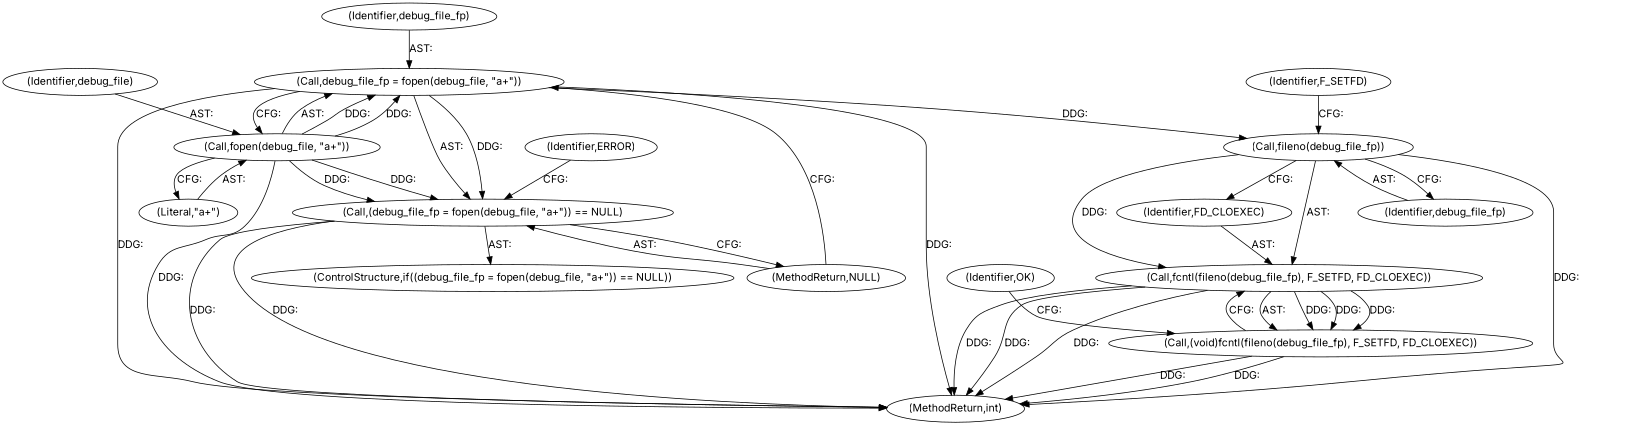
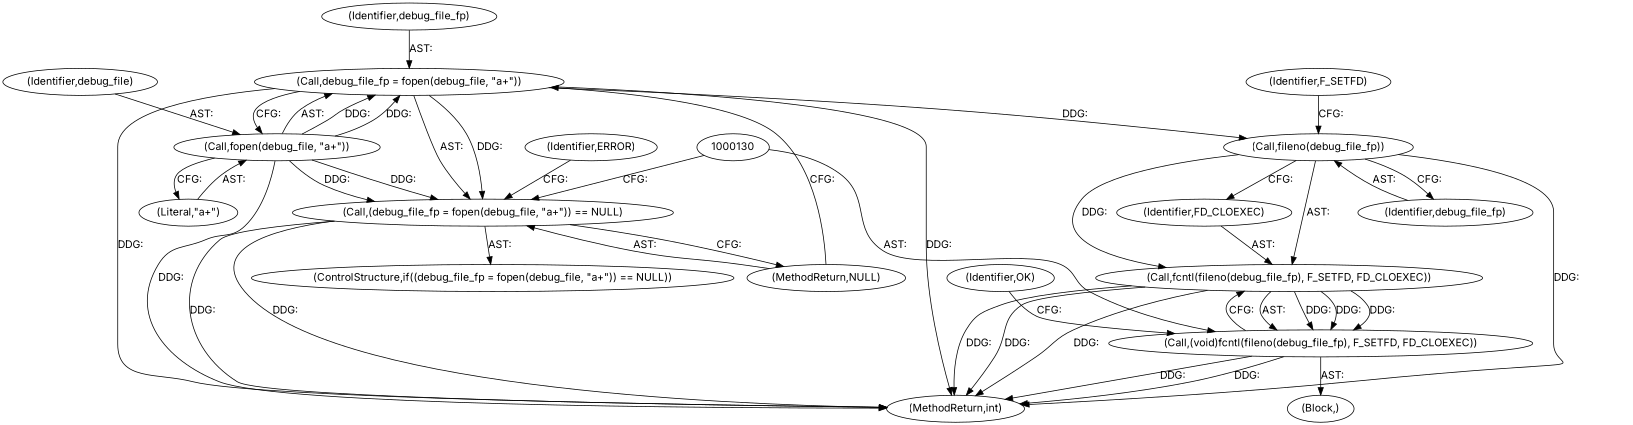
node "1000130": added
node "(Block,)": added
